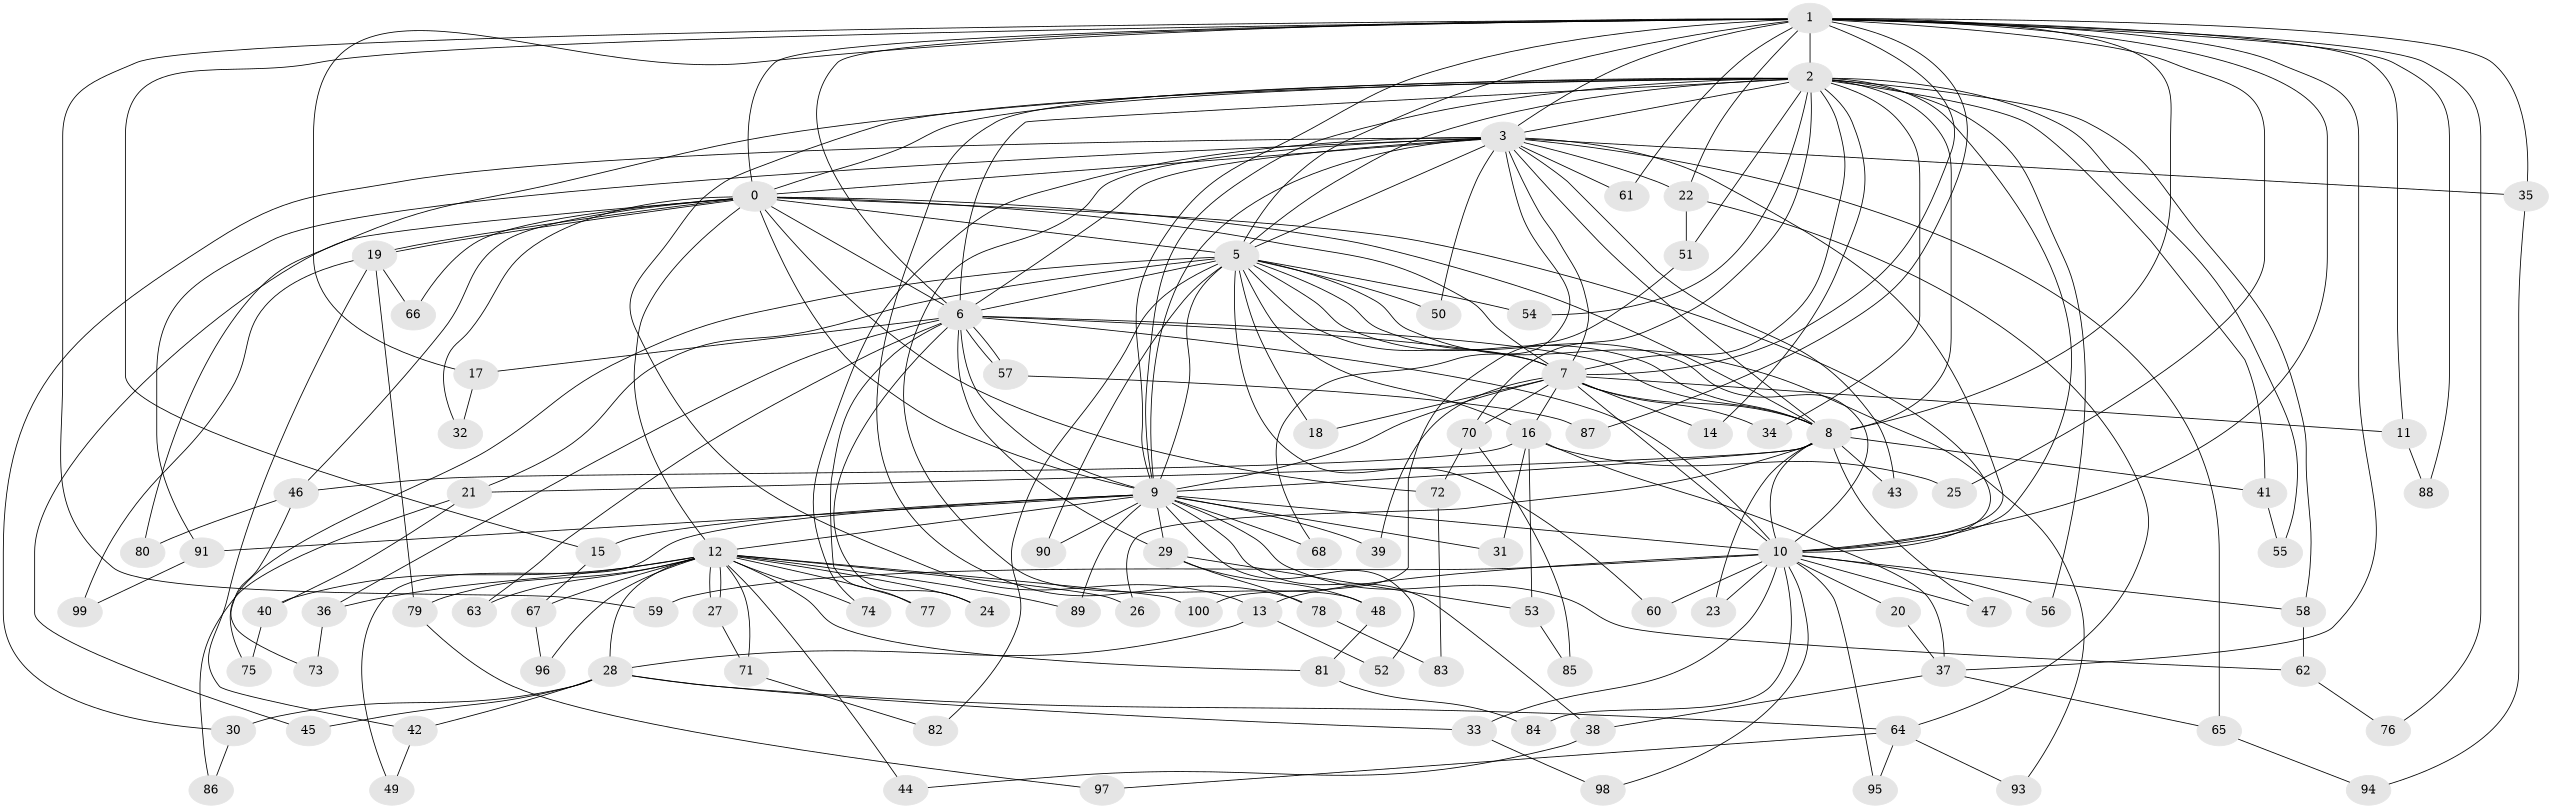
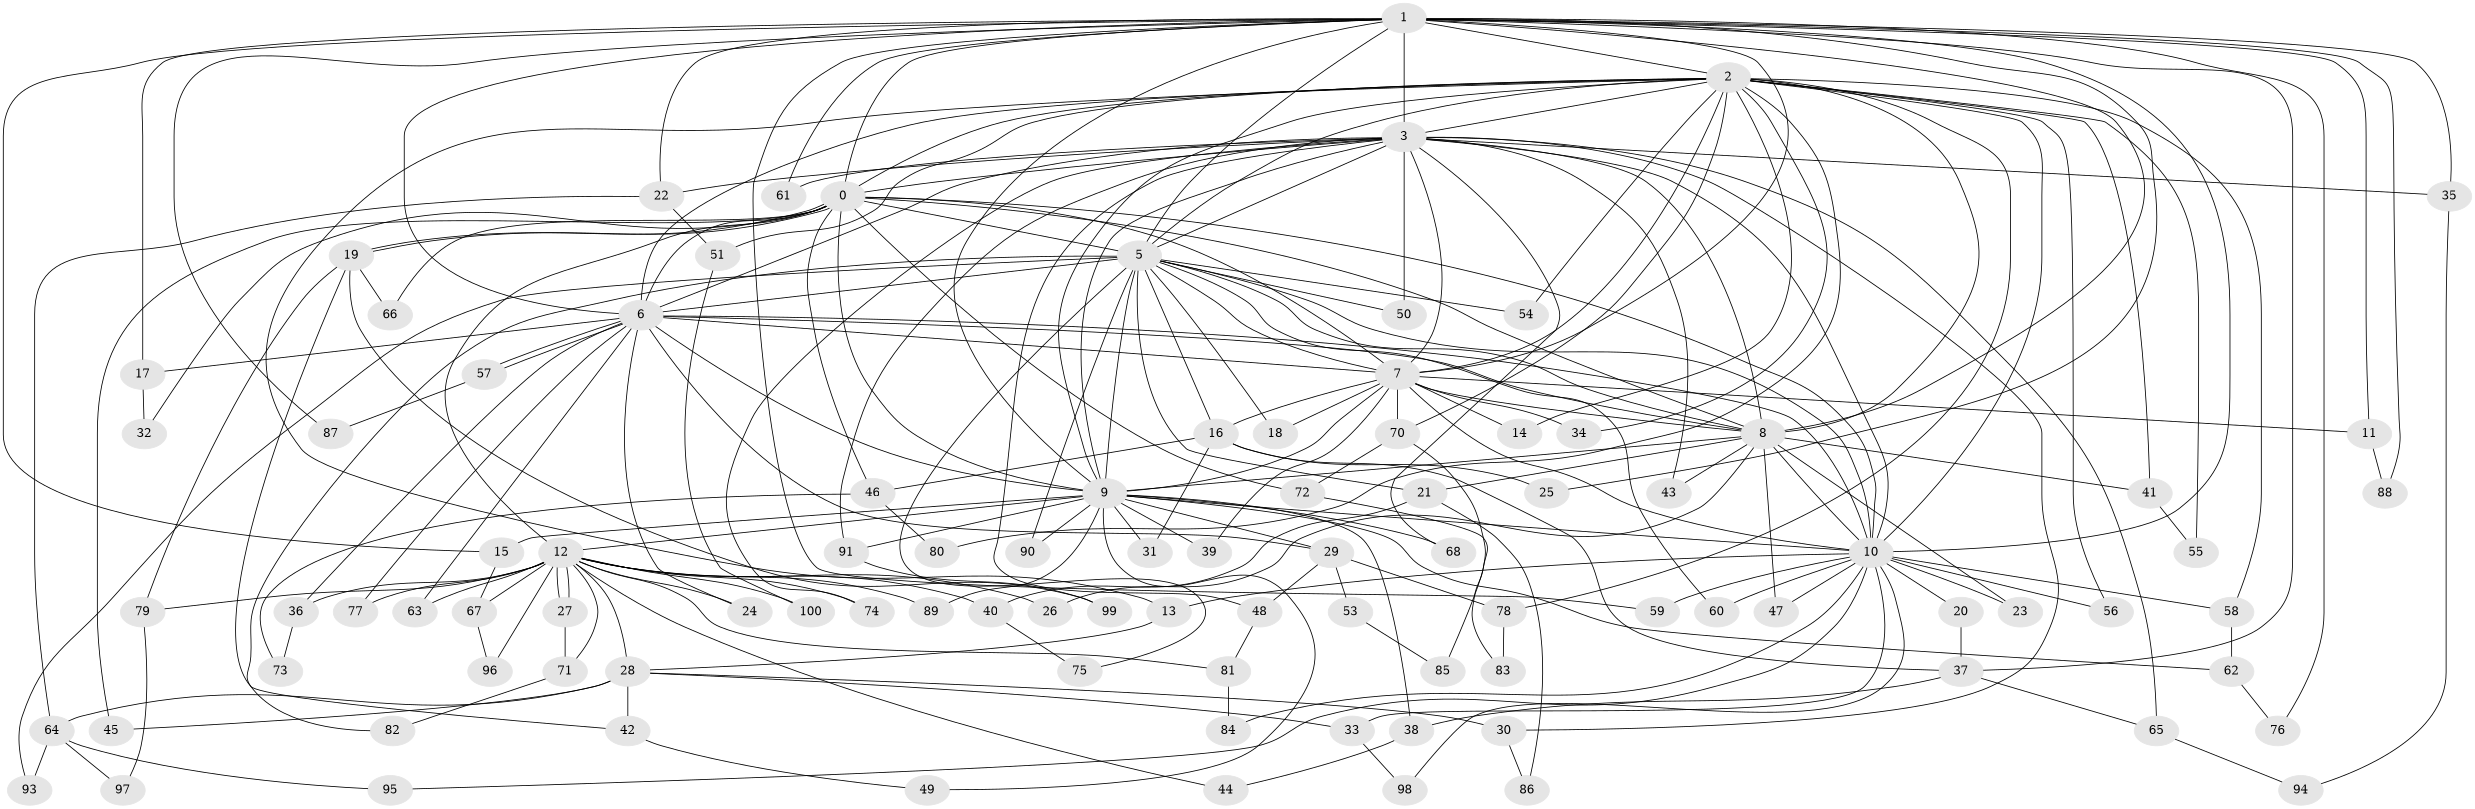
edge "16" -- "53": removed
node "52": removed
